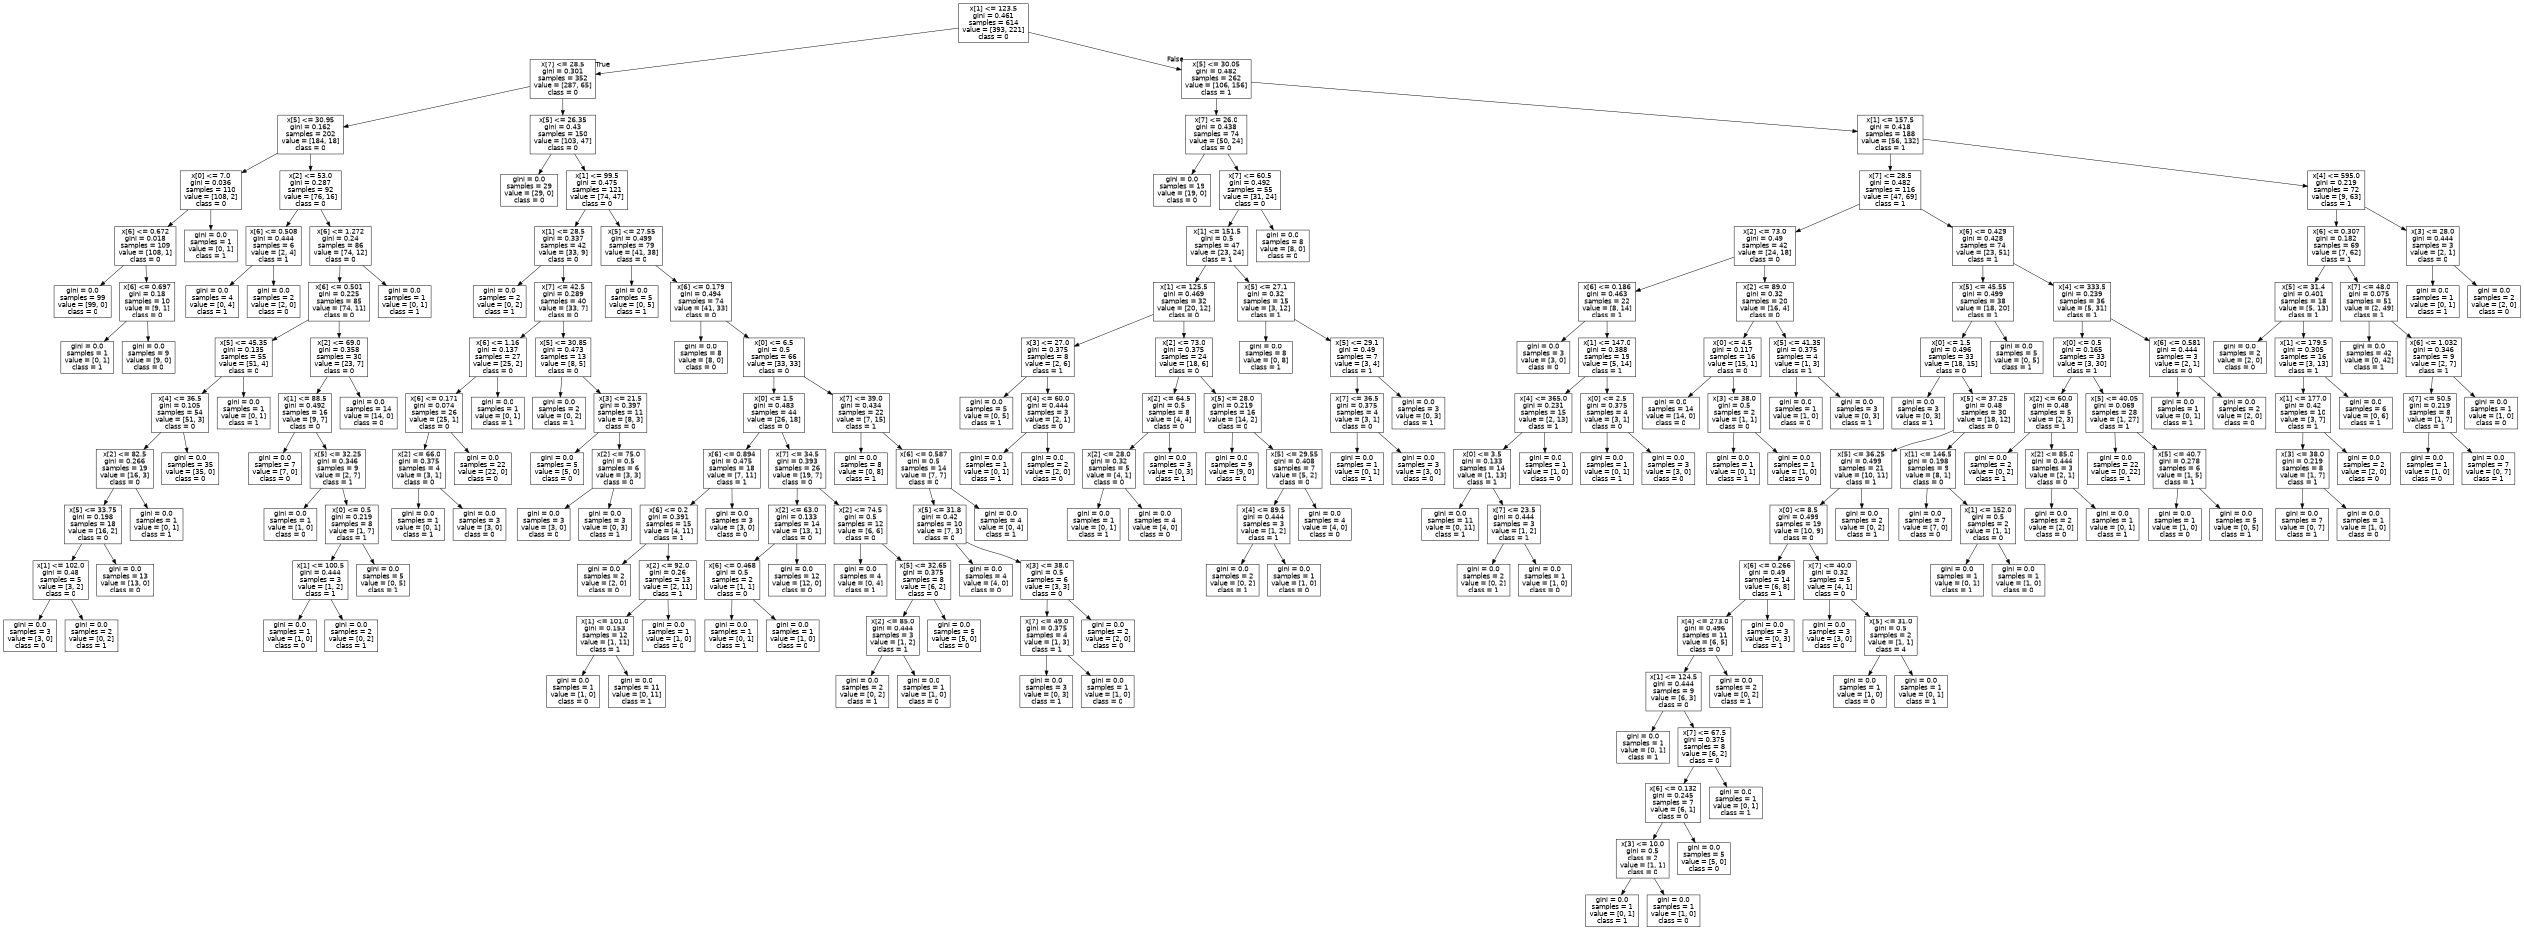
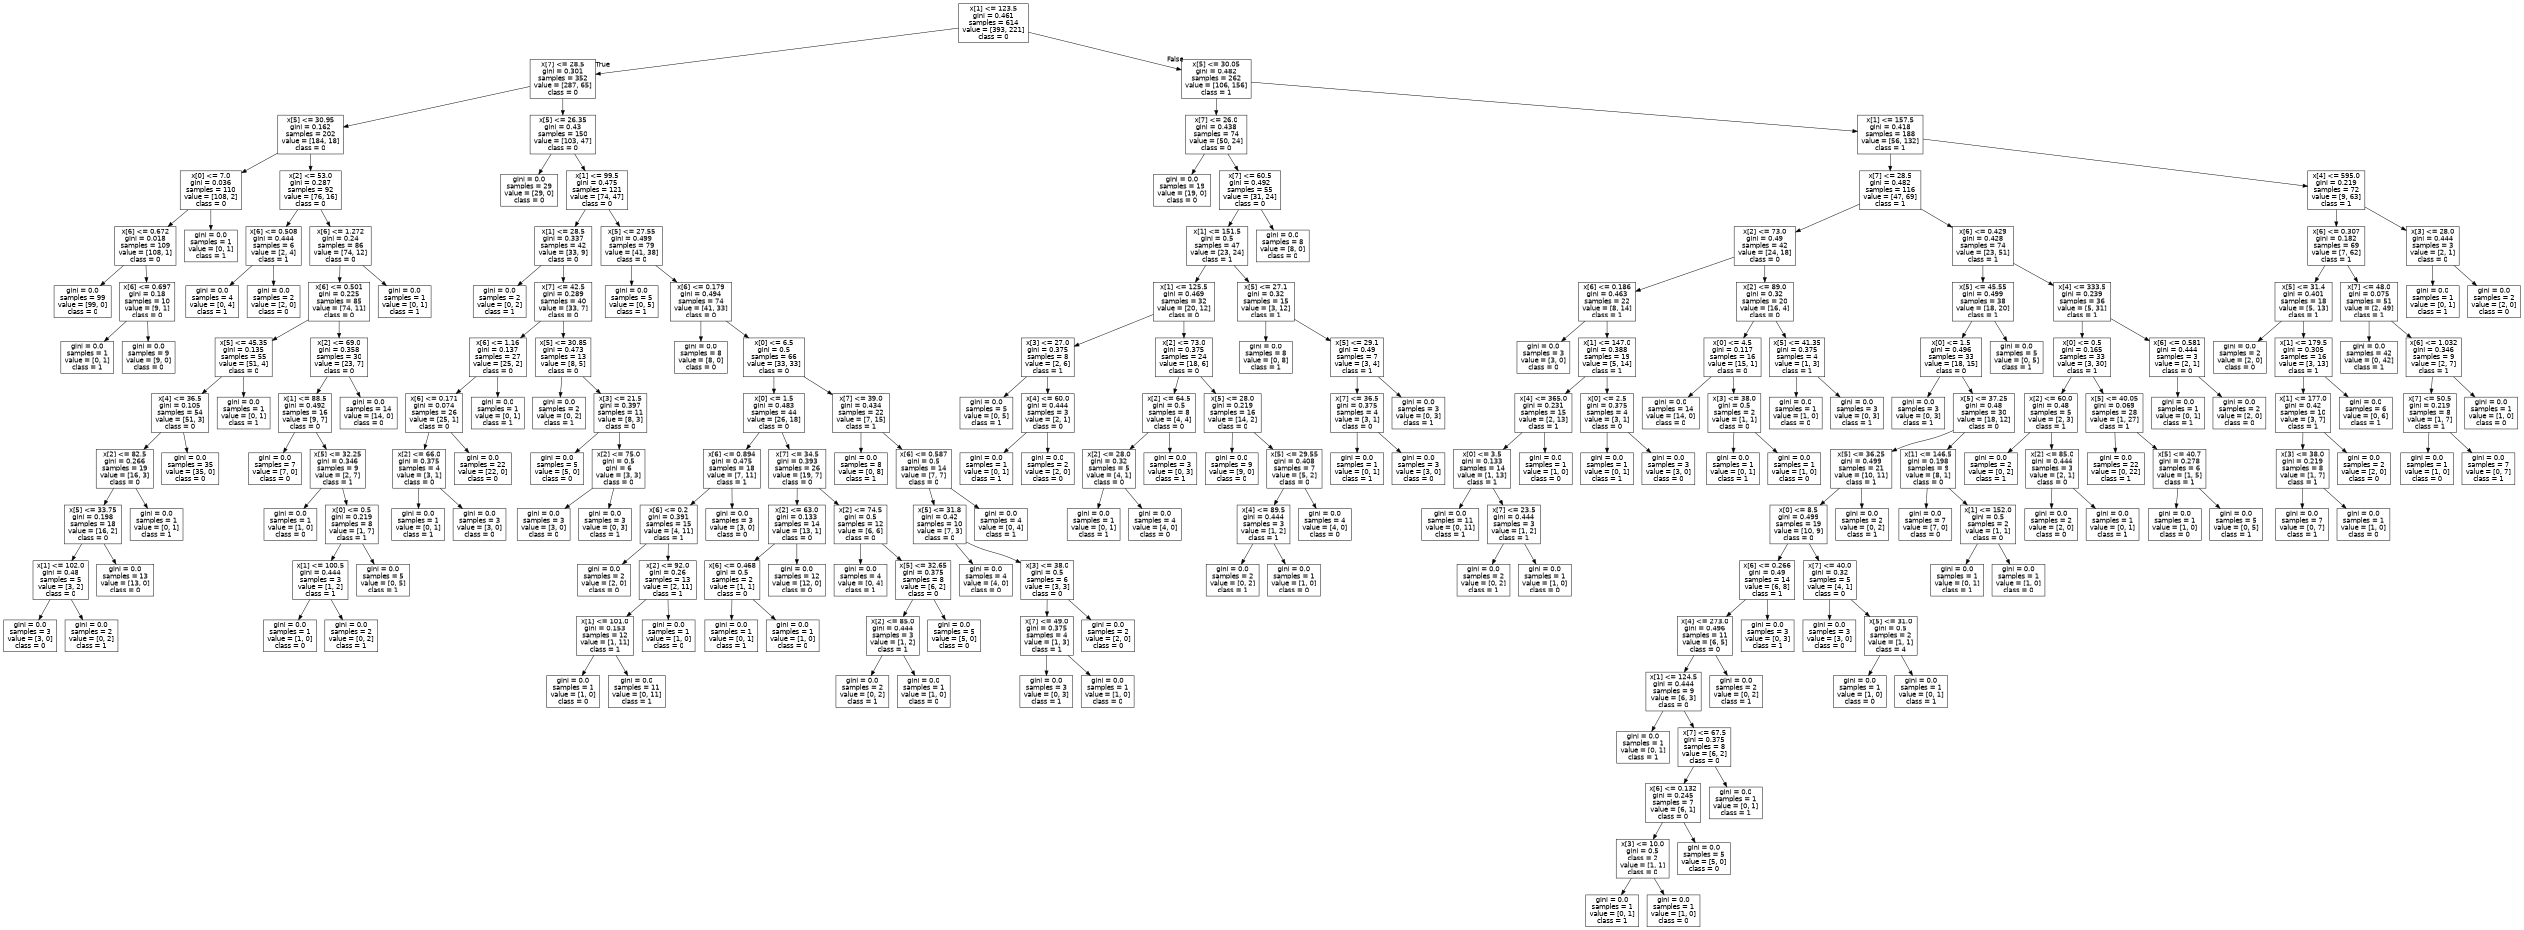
node "x[2] <= 75.0 gini = 0.5 samples = 6 value = [3, 3] class = 0": label "x[2] <= 75.0 gini = 0.5 samples = 6 value = [3, 3] class = 0" -> "x[2] <= 75.0 gini = 0.5 gini = 6 value = [3, 3] class = 0"
